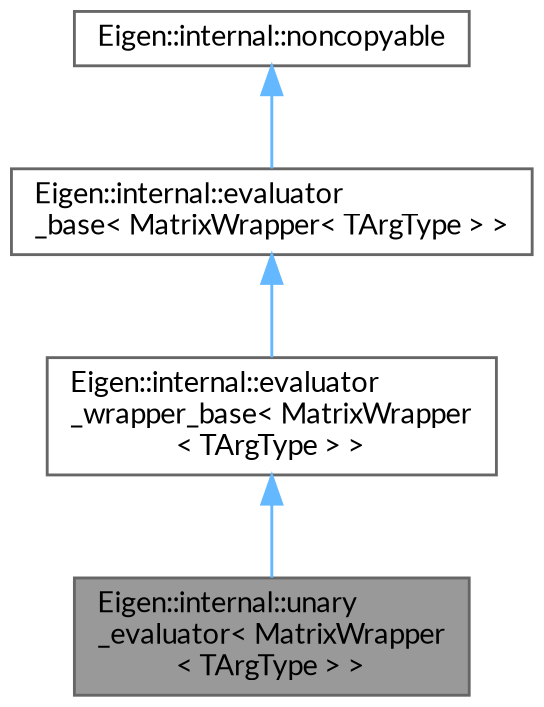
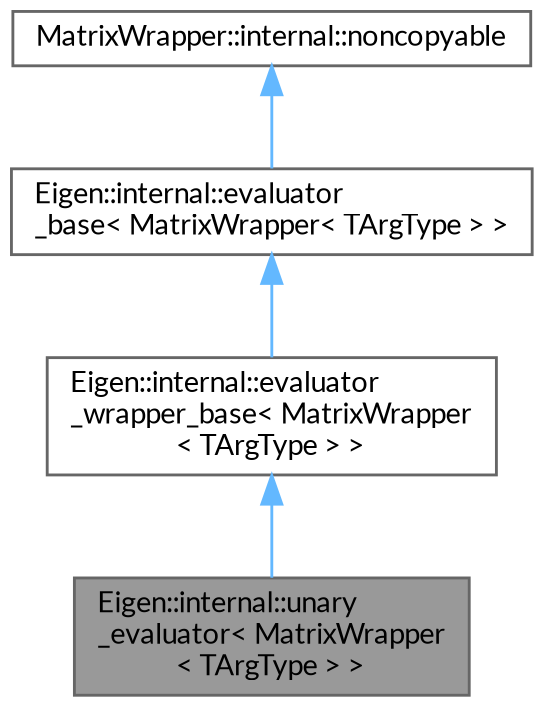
node "Eigen::internal::noncopyable": label "Eigen::internal::noncopyable" -> "MatrixWrapper::internal::noncopyable"
